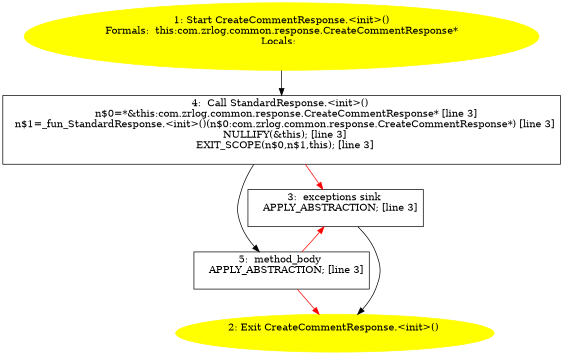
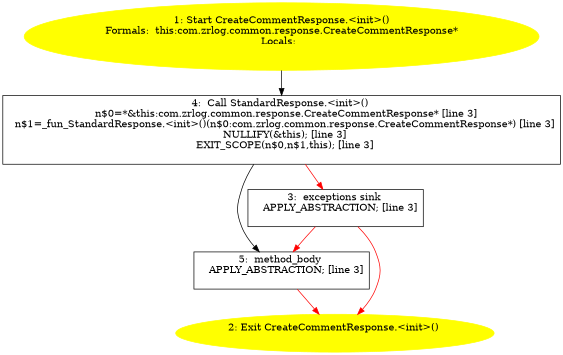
edge "5:  method_body APPLY_ABSTRACTION; [line 3]" -> "3:  exceptions sink APPLY_ABSTRACTION; [line 3]": reversed
edge "3:  exceptions sink APPLY_ABSTRACTION; [line 3]" -> "2: Exit CreateCommentResponse.<init>()": color black -> red
